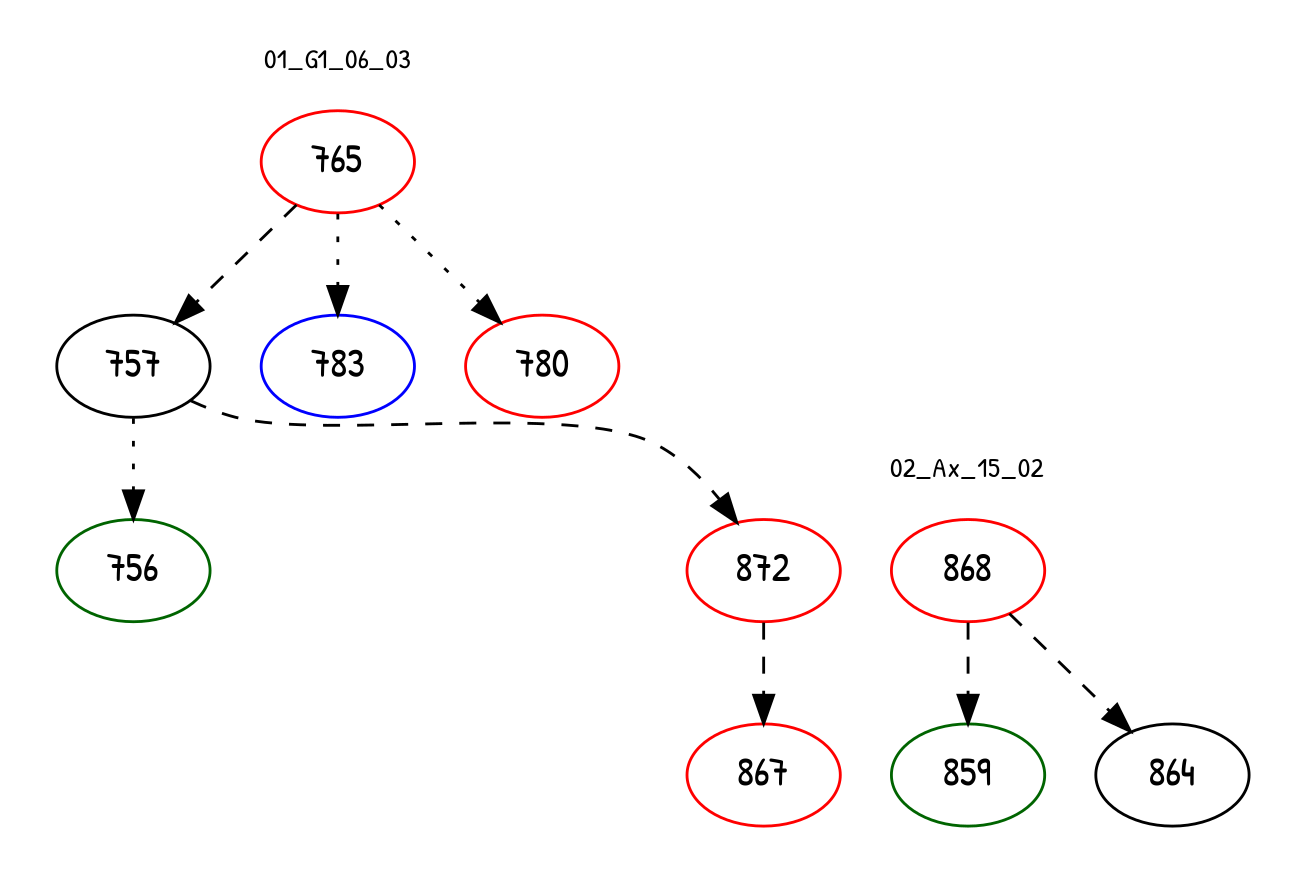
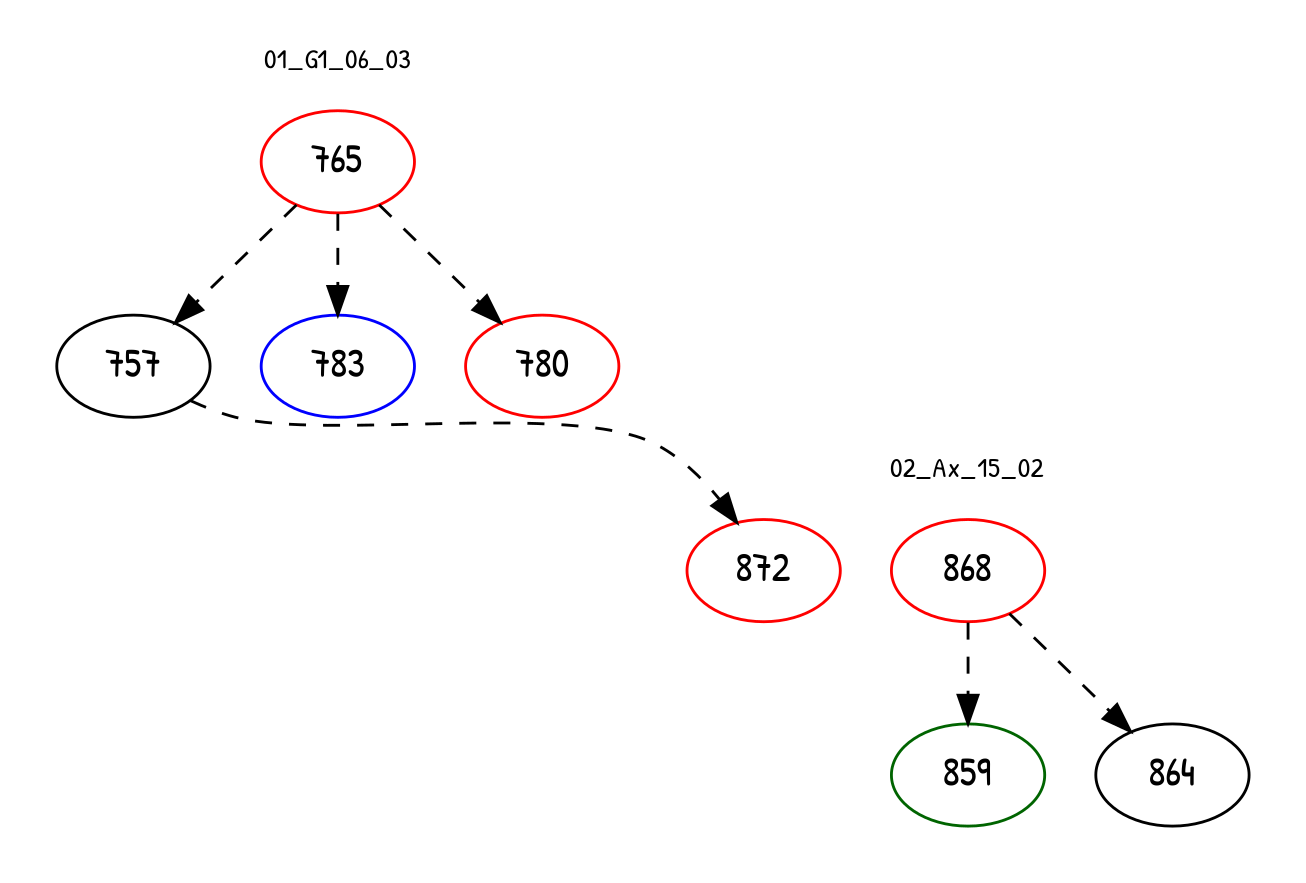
edge "765" -> "783": style dotted -> dashed
edge "765" -> "780": style dotted -> dashed
node "756": removed
node "867": removed
